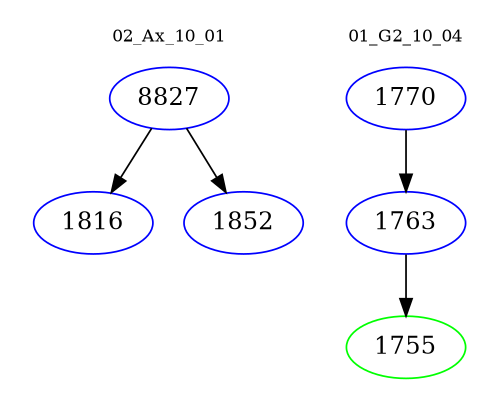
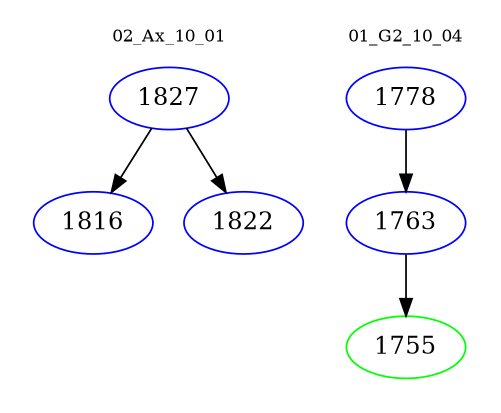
node "8827": label "8827" -> "1827"
node "1770": label "1770" -> "1778"
node "1852": label "1852" -> "1822"
